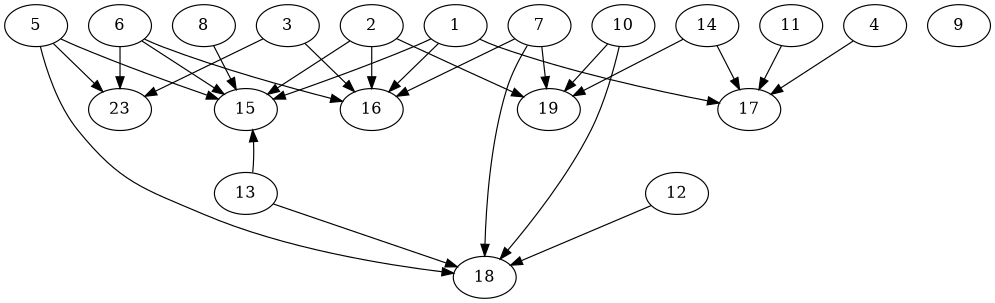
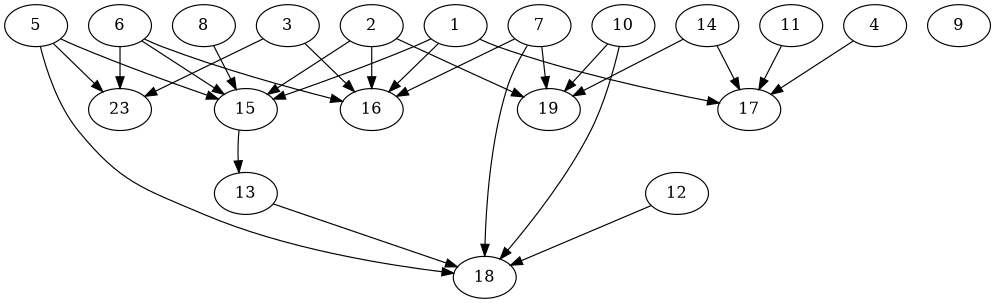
edge "13" -> "15": reversed
